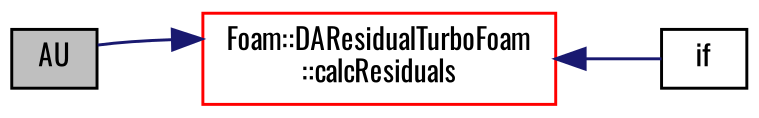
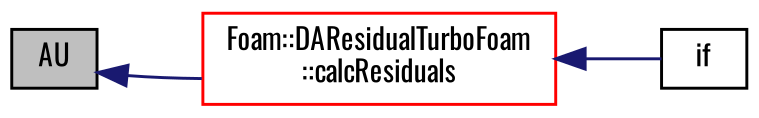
edge "AU" -> "Foam::DAResidualTurboFoam ::calcResiduals": reversed
